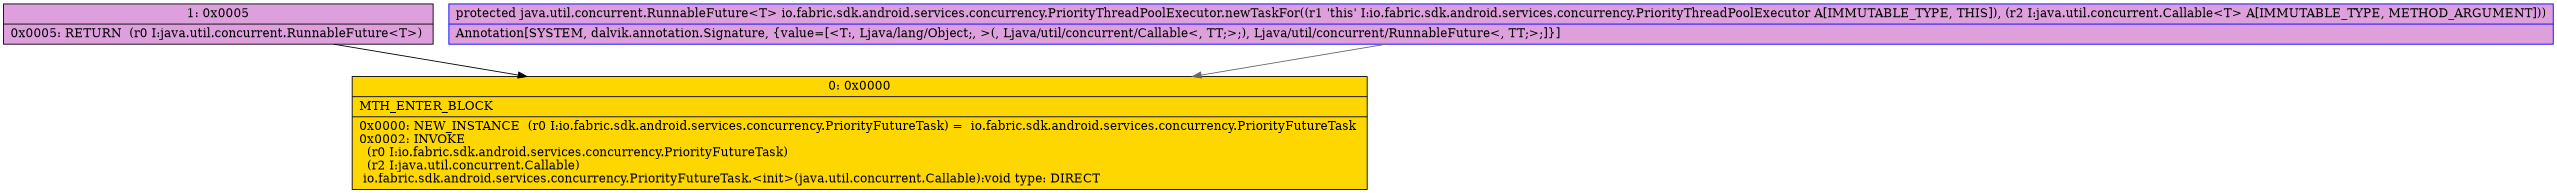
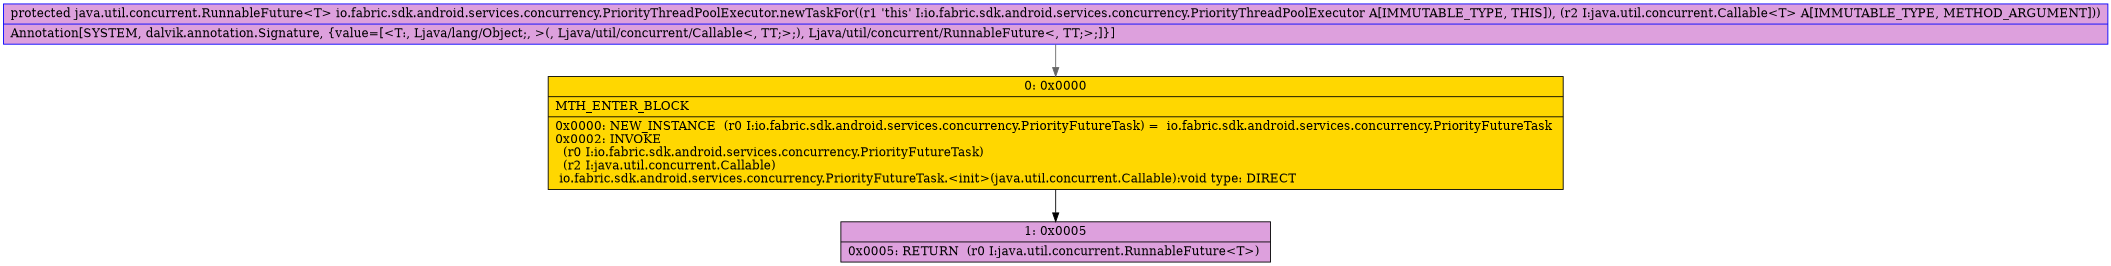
edge "1: 0x0005" -> "0: 0x0000": reversed
